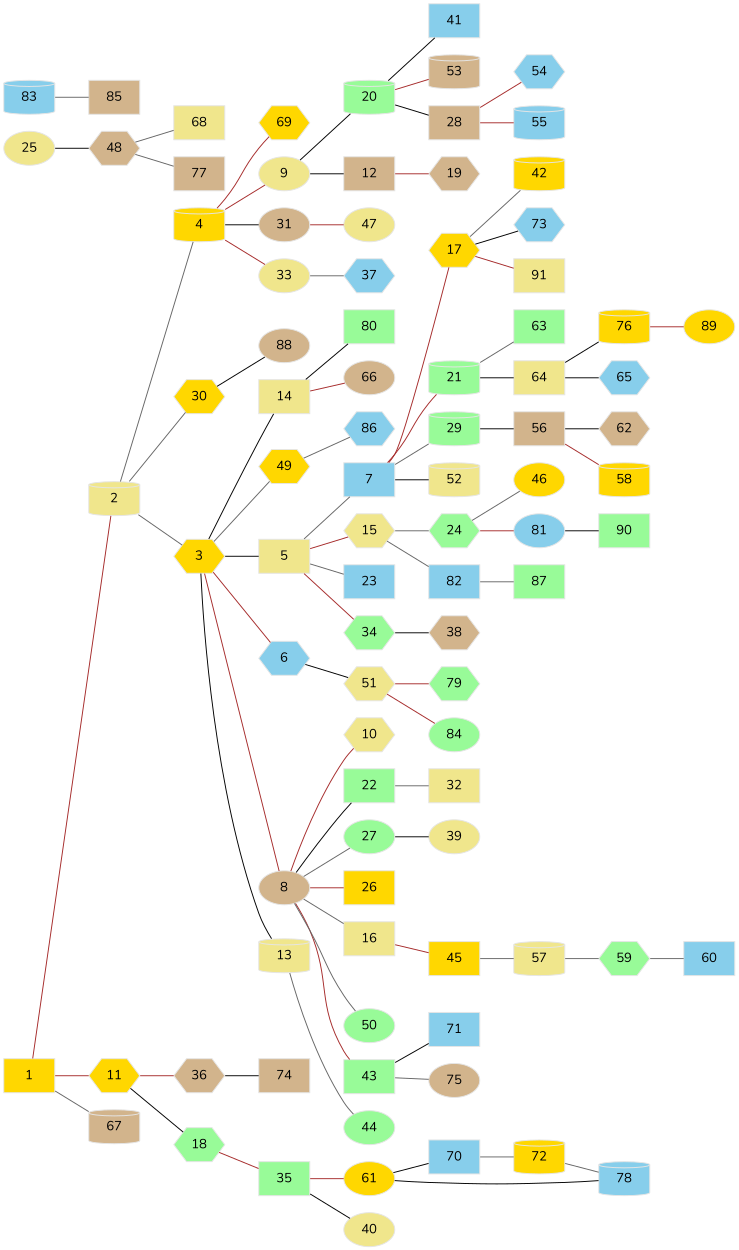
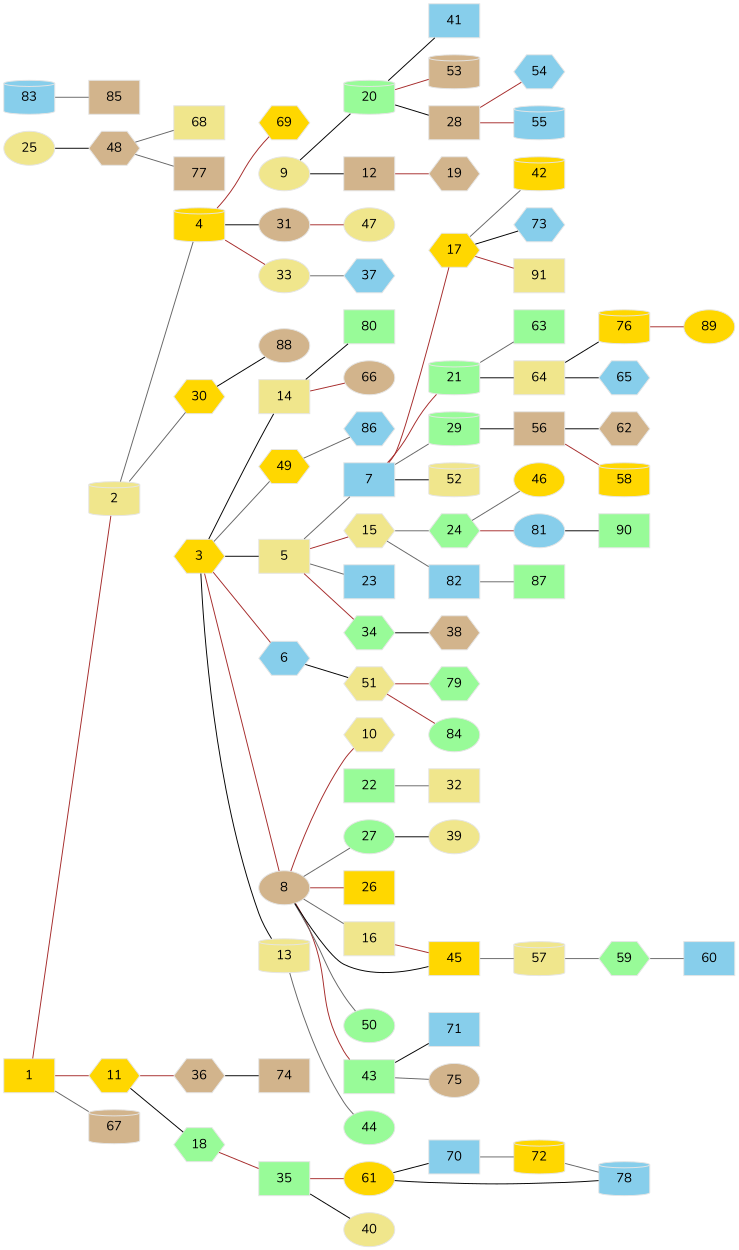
edge "9" -- "4": removed
edge "2" -- "3": removed
edge "22" -- "8": now "45" -- "8"
